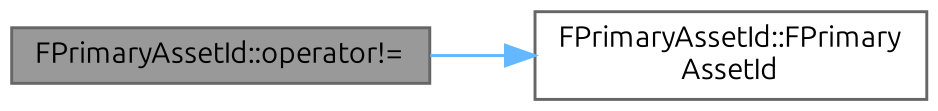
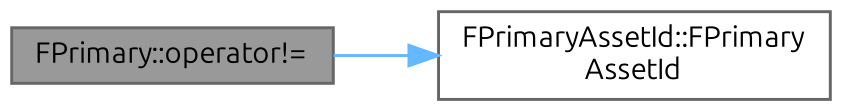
node "FPrimaryAssetId::operator!=": label "FPrimaryAssetId::operator!=" -> "FPrimary::operator!="
